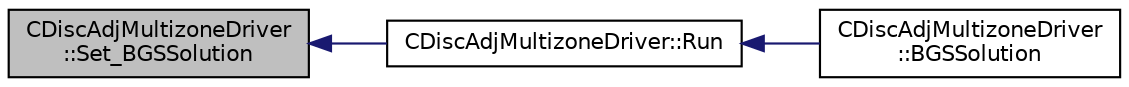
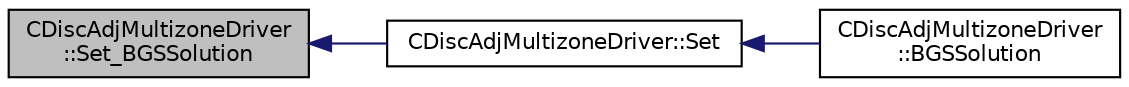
node "CDiscAdjMultizoneDriver::Run": label "CDiscAdjMultizoneDriver::Run" -> "CDiscAdjMultizoneDriver::Set"
